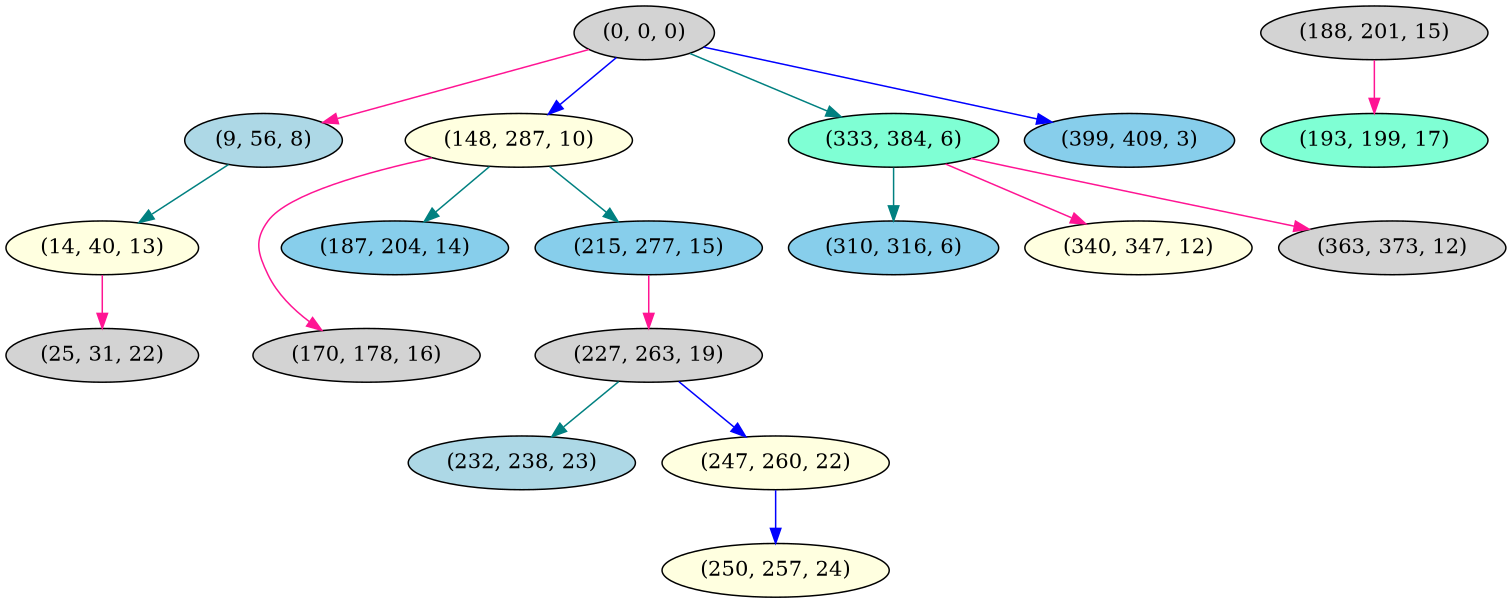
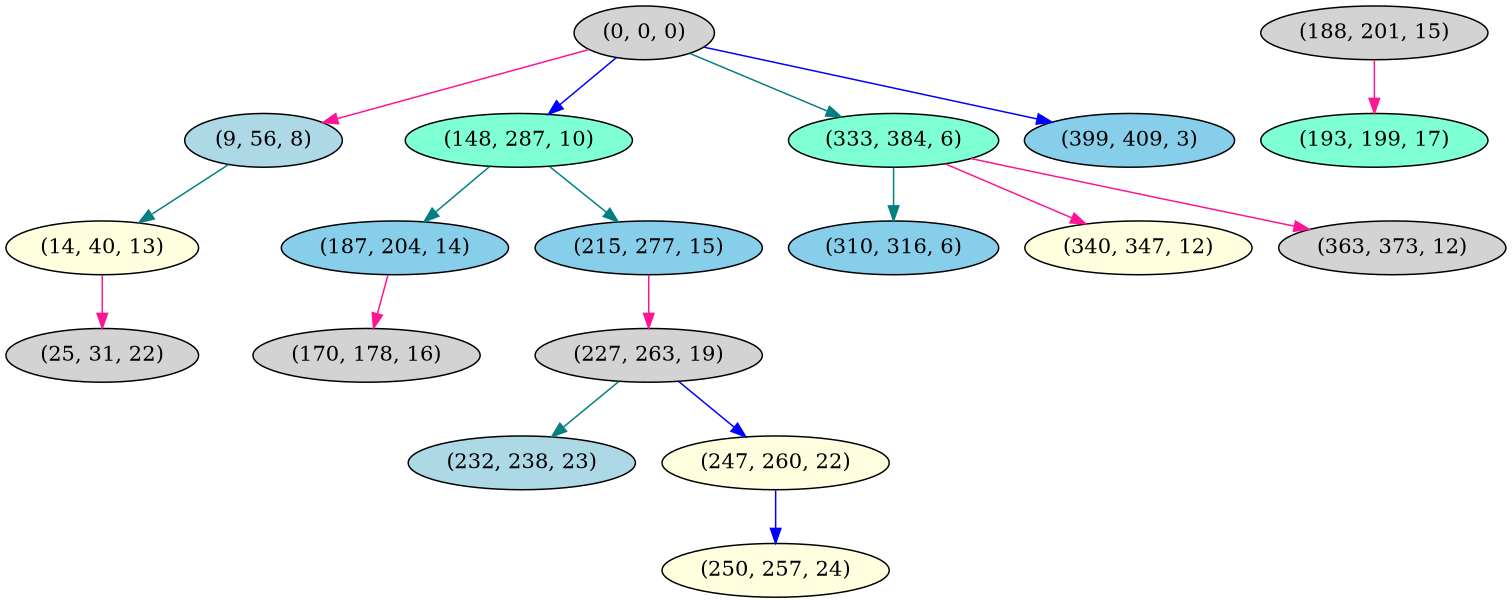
node "(148, 287, 10)": fillcolor lightyellow -> aquamarine
edge "(148, 287, 10)" -> "(170, 178, 16)": now "(187, 204, 14)" -> "(170, 178, 16)"
